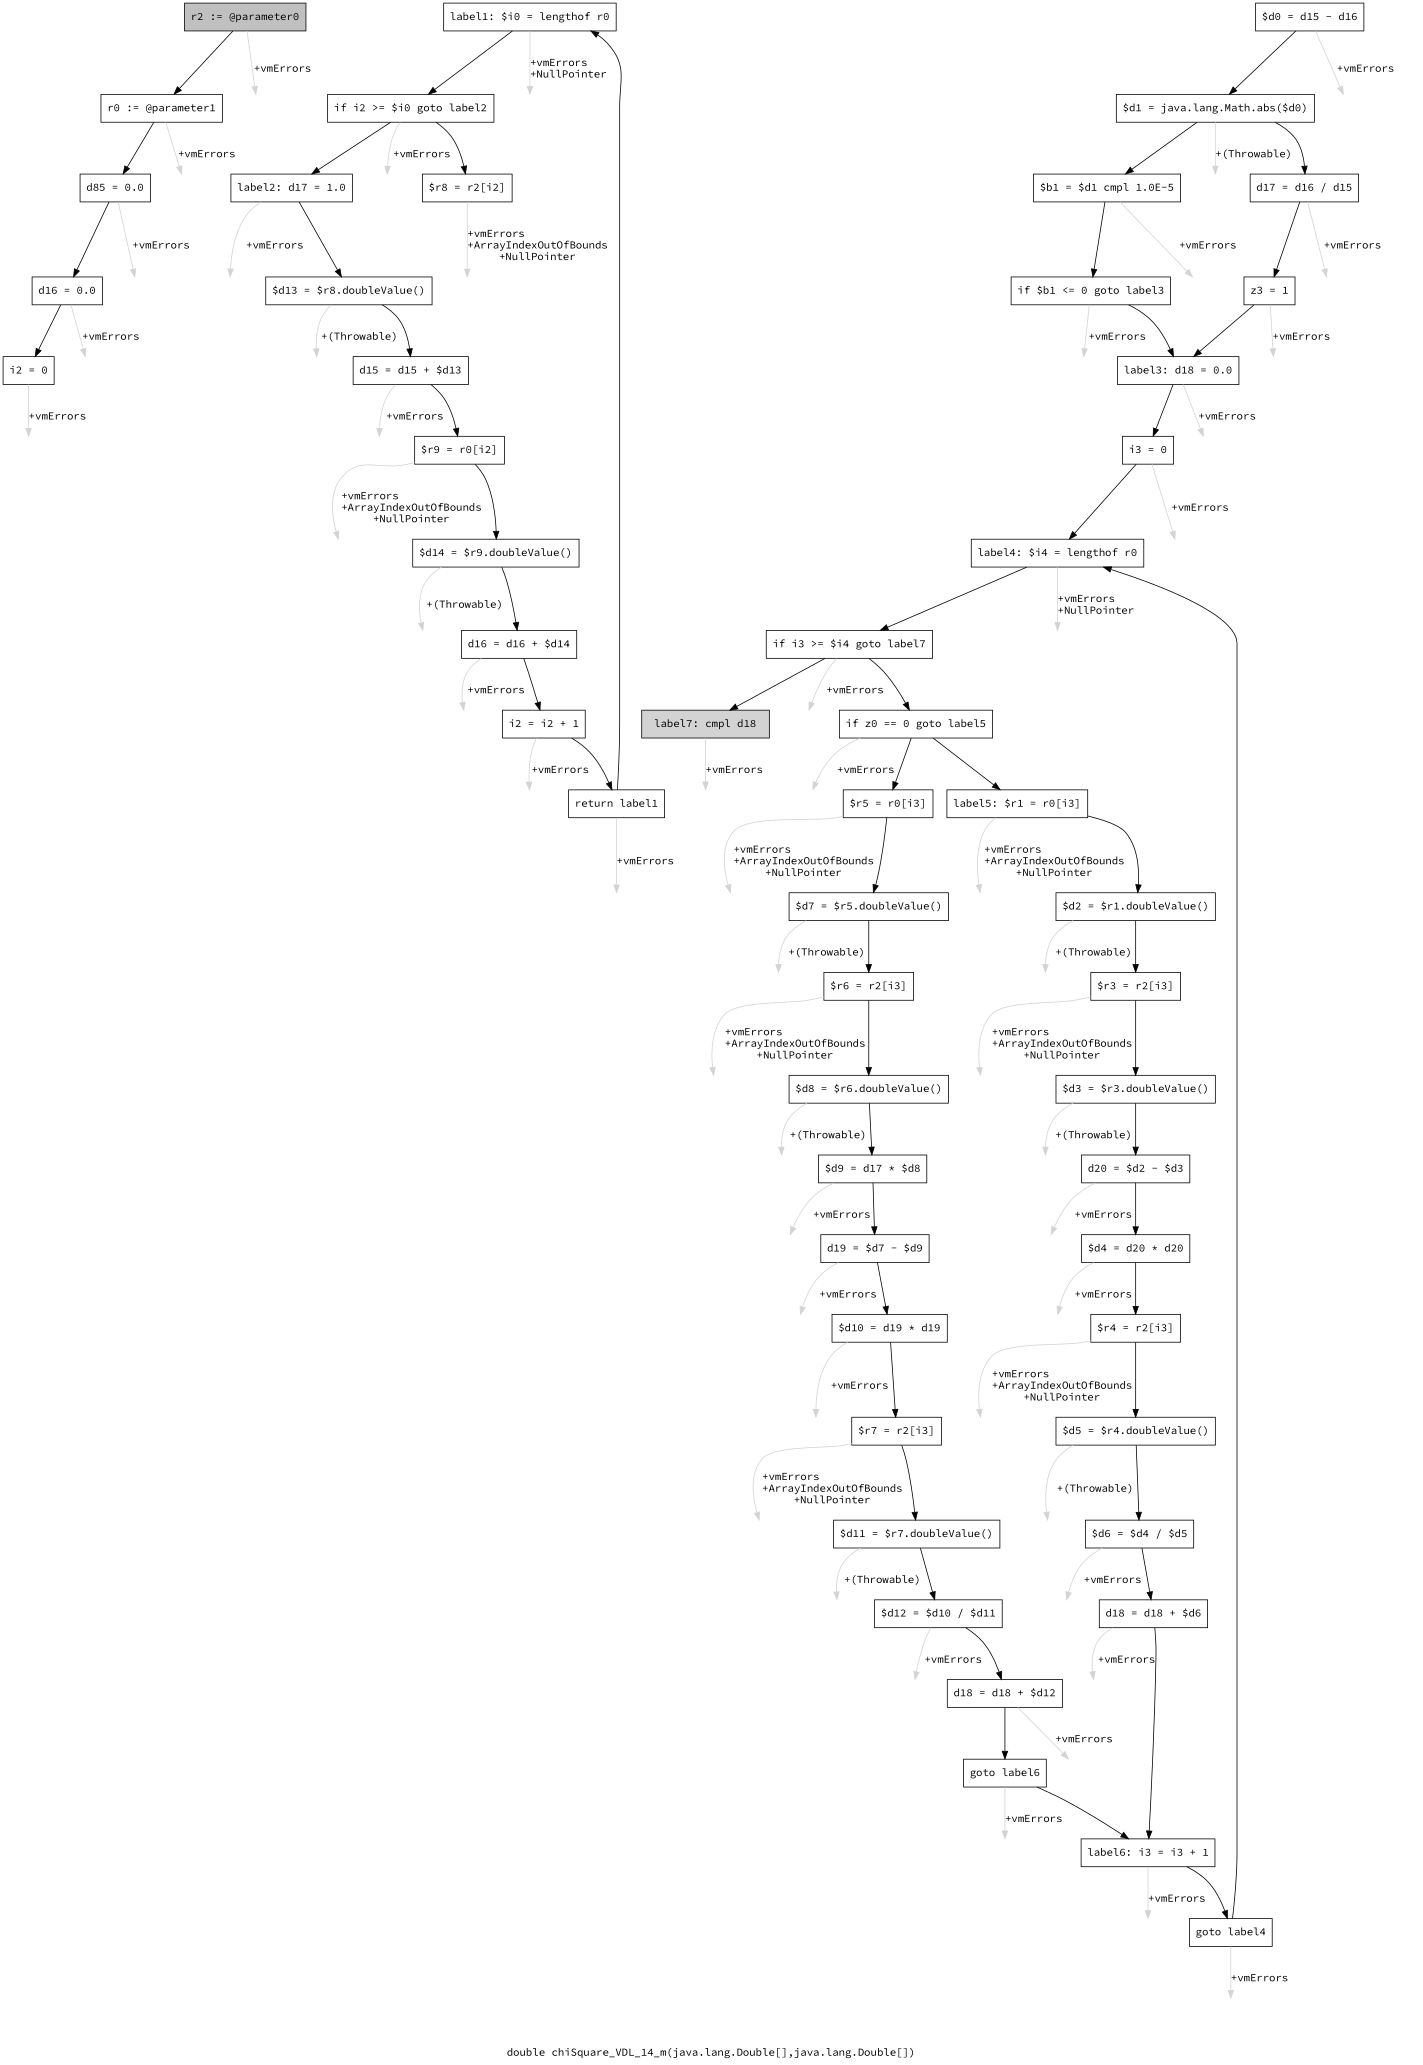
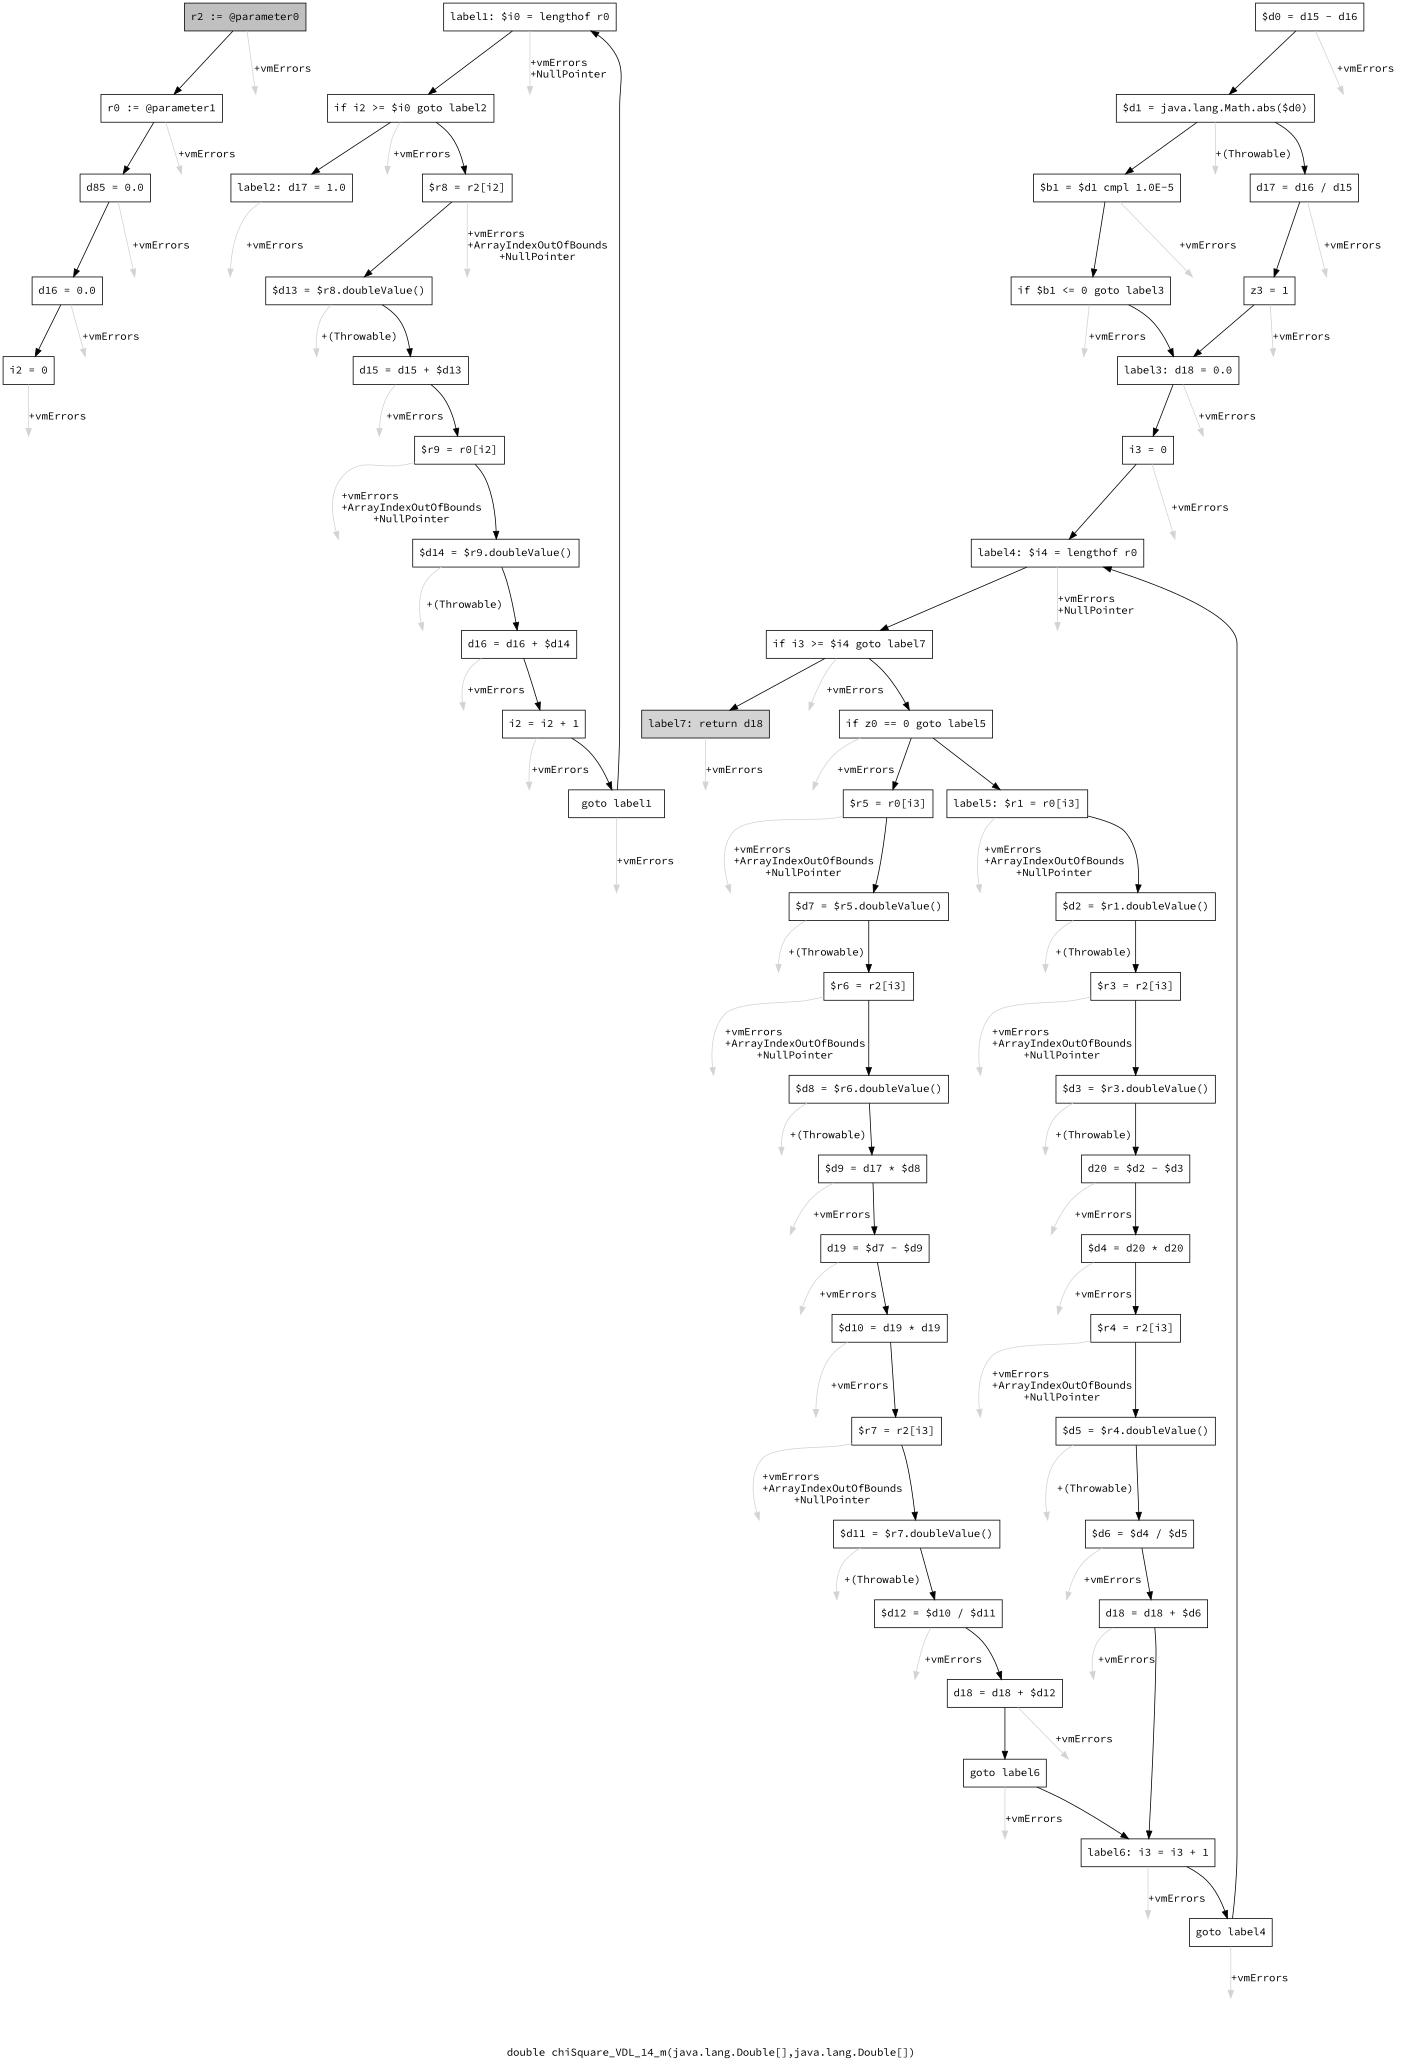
edge "label2: d17 = 1.0" -> "$d13 = $r8.doubleValue()": now "$r8 = r2[i2]" -> "$d13 = $r8.doubleValue()"
node "label7: cmpl d18": label "label7: cmpl d18" -> "label7: return d18"
node "return label1": label "return label1" -> "goto label1"
